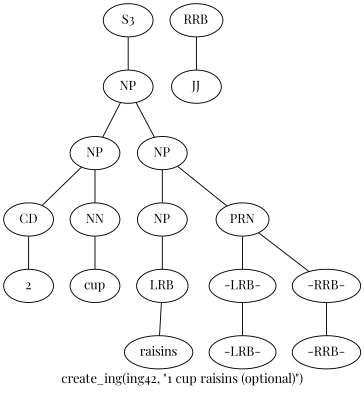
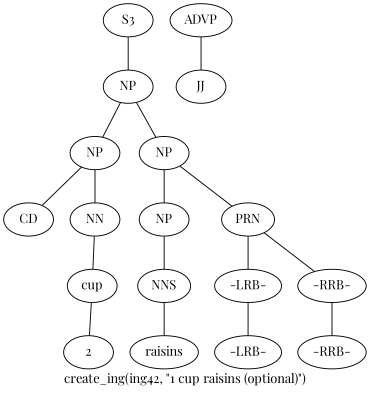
node "RRB": label "RRB" -> "ADVP"
edge "CD" -- "2": now "cup" -- "2"
node "LRB": label "LRB" -> "NNS"
